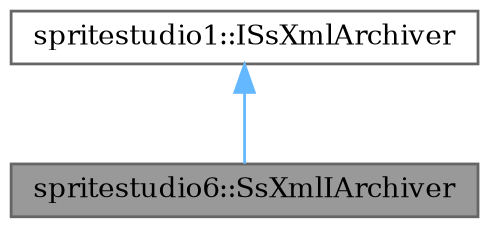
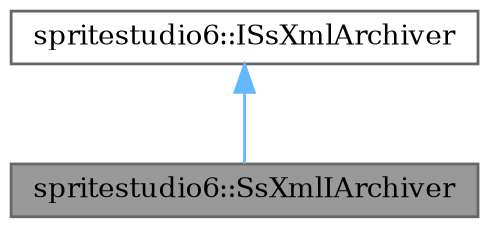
node "spritestudio1::ISsXmlArchiver": label "spritestudio1::ISsXmlArchiver" -> "spritestudio6::ISsXmlArchiver"
